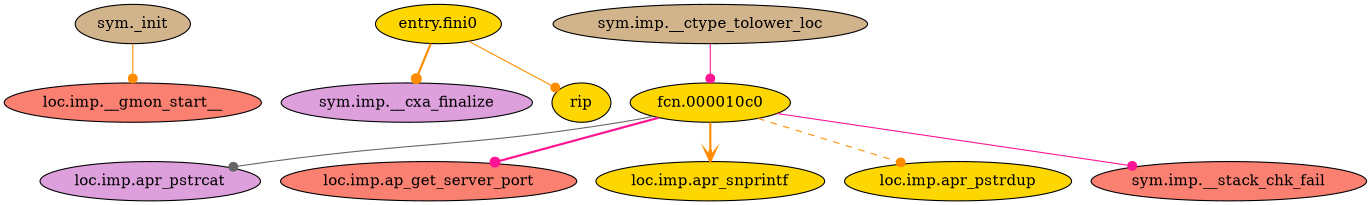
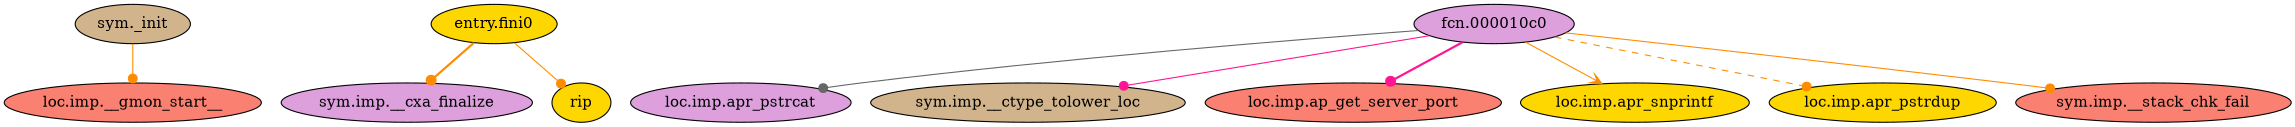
edge "sym.imp.__ctype_tolower_loc" -> "fcn.000010c0": reversed
node "fcn.000010c0": fillcolor gold -> plum
edge "fcn.000010c0" -> "loc.imp.apr_snprintf": style bold -> solid
edge "fcn.000010c0" -> "sym.imp.__stack_chk_fail": color deeppink -> darkorange
